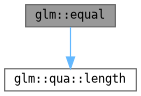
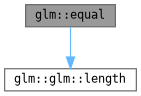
node "glm::qua::length": label "glm::qua::length" -> "glm::glm::length"
